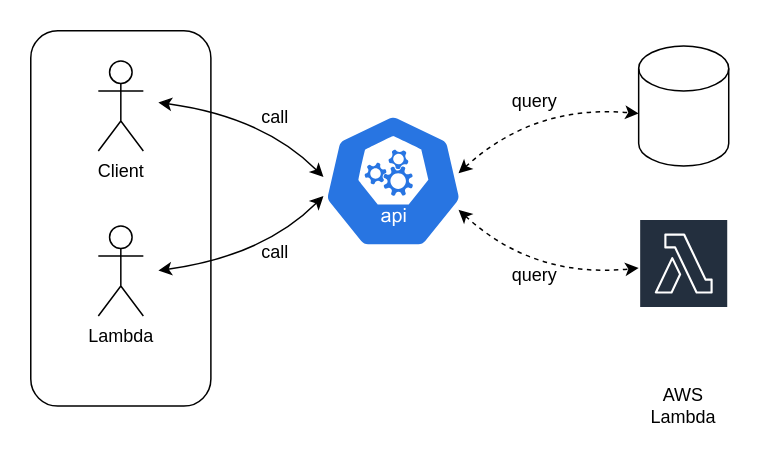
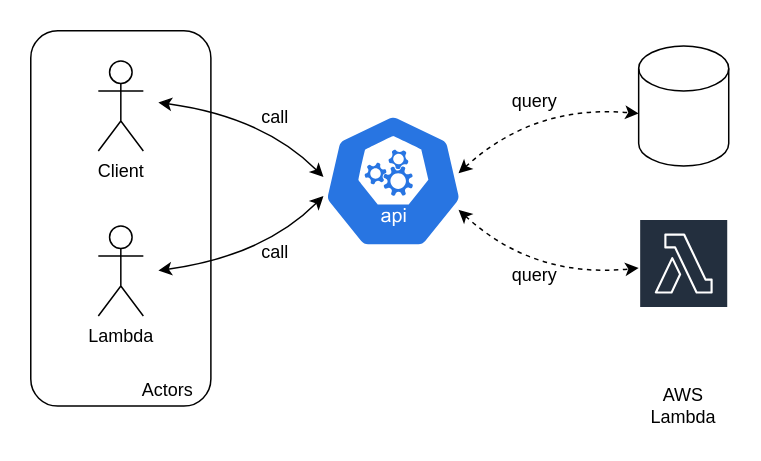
node "Actors": added
